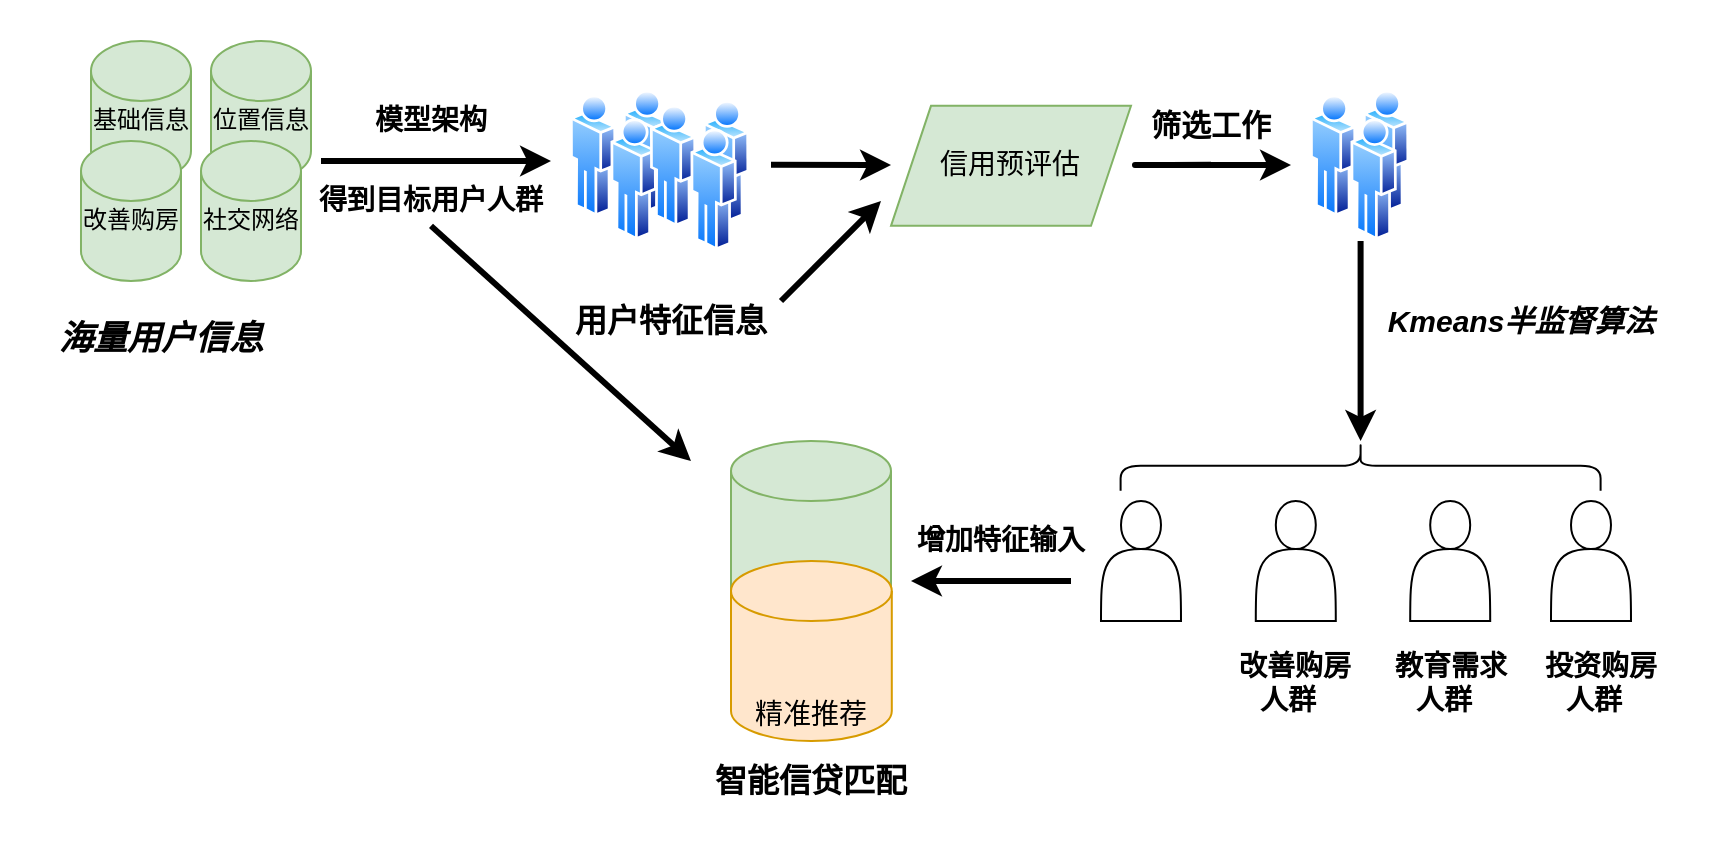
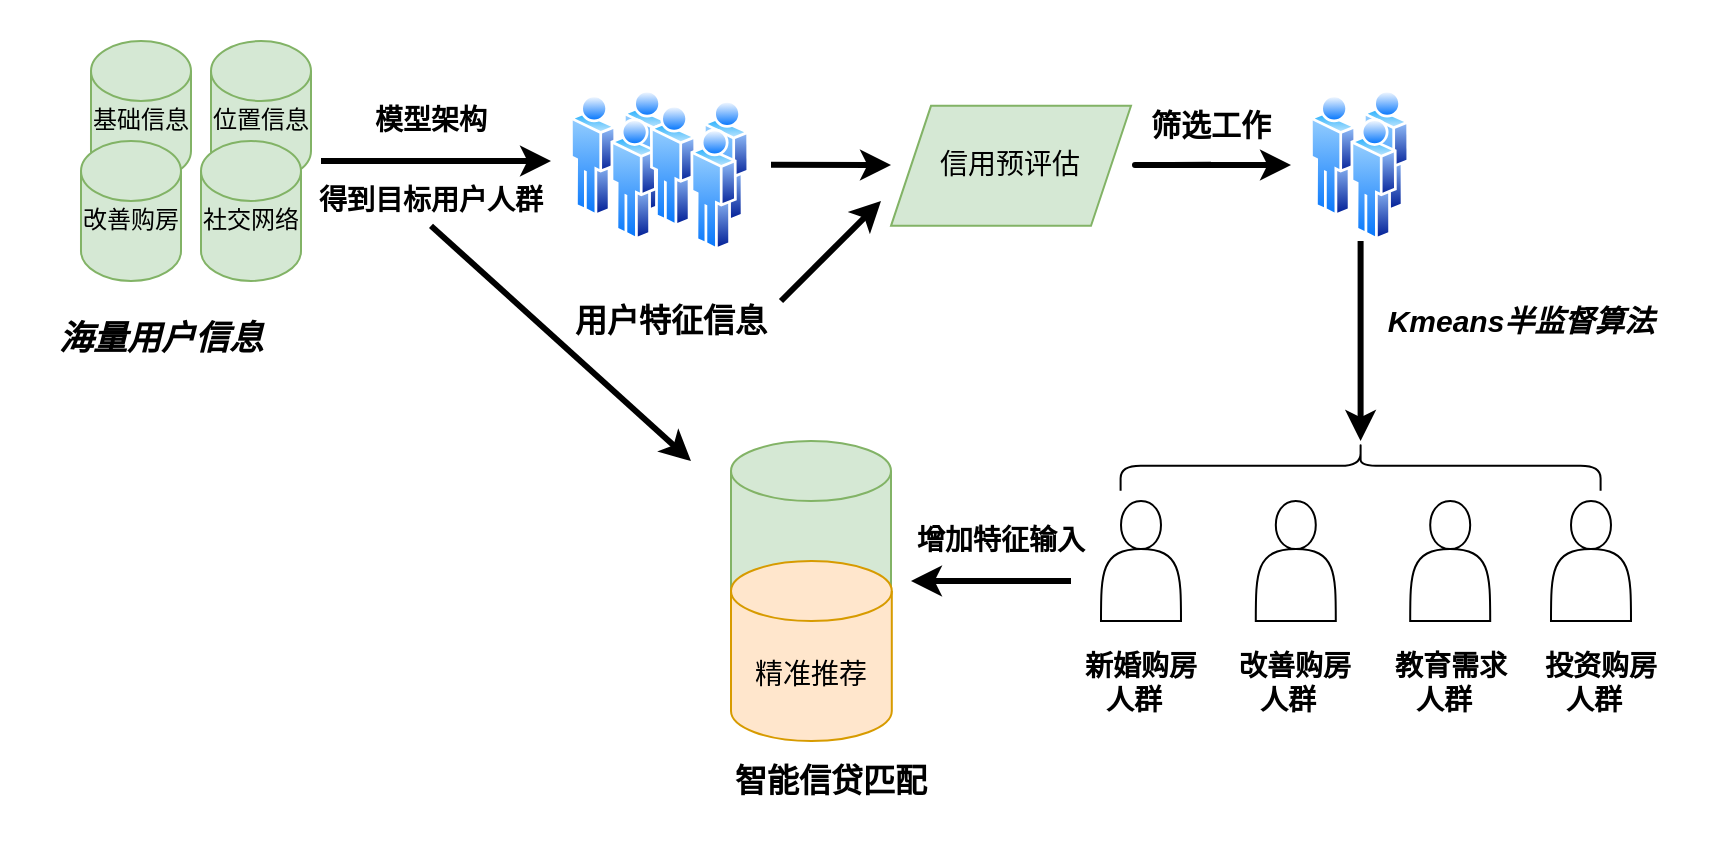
node "新婚购房 人群": added
node "精准推荐": moved (811, 716) -> (811, 676)
node "智能信贷匹配": moved (811, 781) -> (831, 781)
